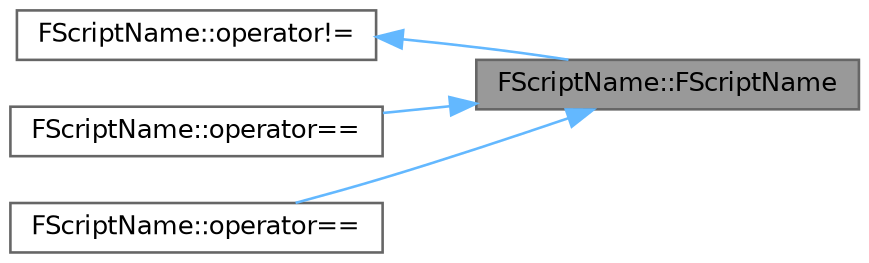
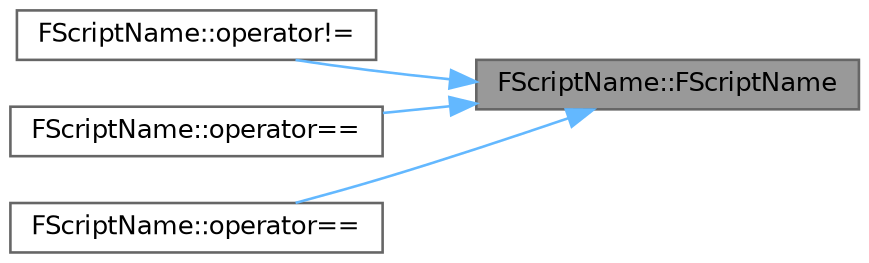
edge "FScriptName::FScriptName" -> "FScriptName::operator!=": reversed
